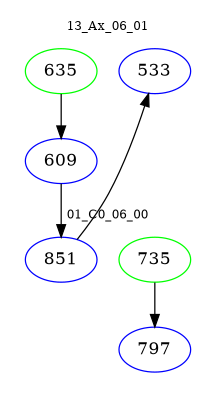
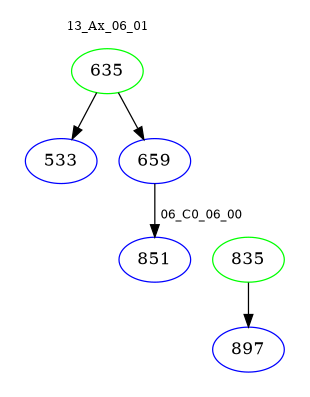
node "609": label "609" -> "659"
edge "851" -> "533": now "635" -> "533"
cluster "01_C0_06_00": label "01_C0_06_00" -> "06_C0_06_00"
node "735": label "735" -> "835"
node "797": label "797" -> "897"
